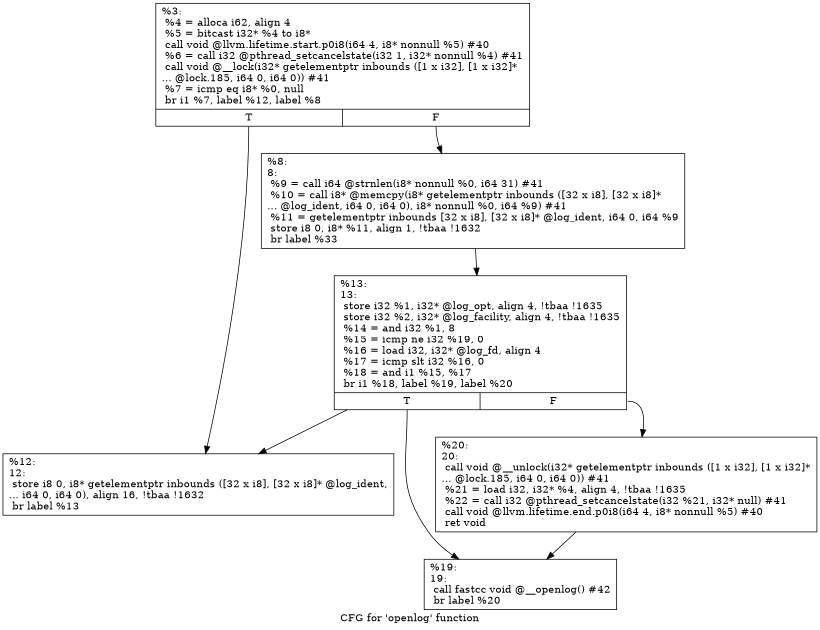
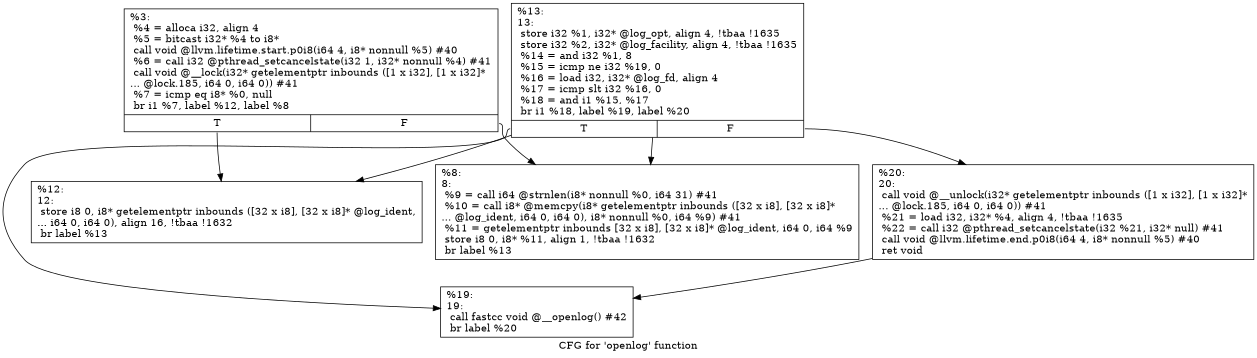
node "%3:": text "%4 = alloca i62, align 4" -> "%4 = alloca i32, align 4"
node "%8:": text "br label %33" -> "br label %13"
edge "%8:" -> "%13:": reversed
